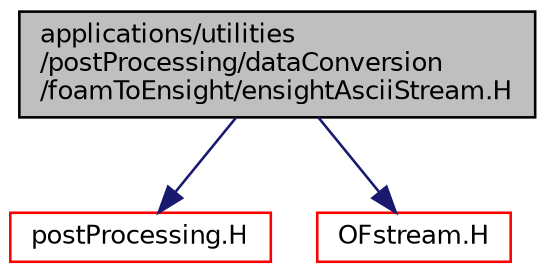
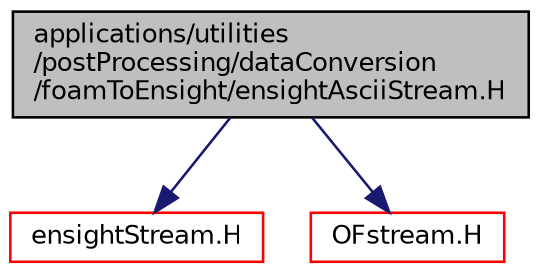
node "postProcessing.H": label "postProcessing.H" -> "ensightStream.H"
